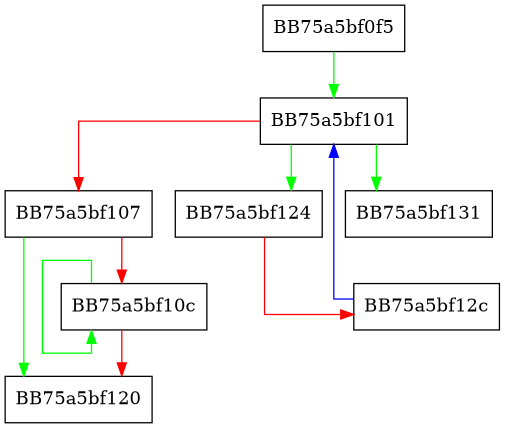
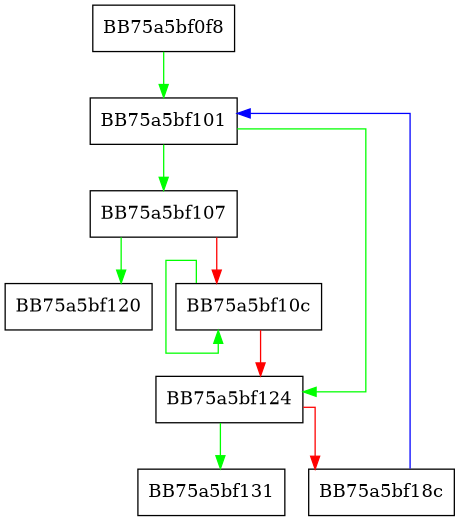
node "BB75a5bf0f5": label "BB75a5bf0f5" -> "BB75a5bf0f8"
edge "BB75a5bf101" -> "BB75a5bf107": color red -> green
edge "BB75a5bf101" -> "BB75a5bf131": now "BB75a5bf124" -> "BB75a5bf131"
node "BB75a5bf12c": label "BB75a5bf12c" -> "BB75a5bf18c"
edge "BB75a5bf10c" -> "BB75a5bf120": now "BB75a5bf10c" -> "BB75a5bf124"
